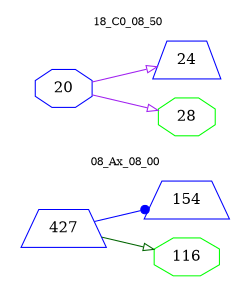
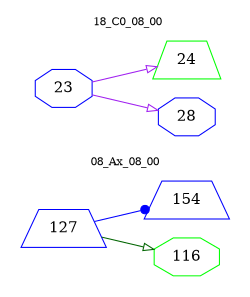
cluster "18_C0_08_50": label "18_C0_08_50" -> "18_C0_08_00"
node "24": color blue -> green
node "20": label "20" -> "23"
node "28": color green -> blue
node "427": label "427" -> "127"
